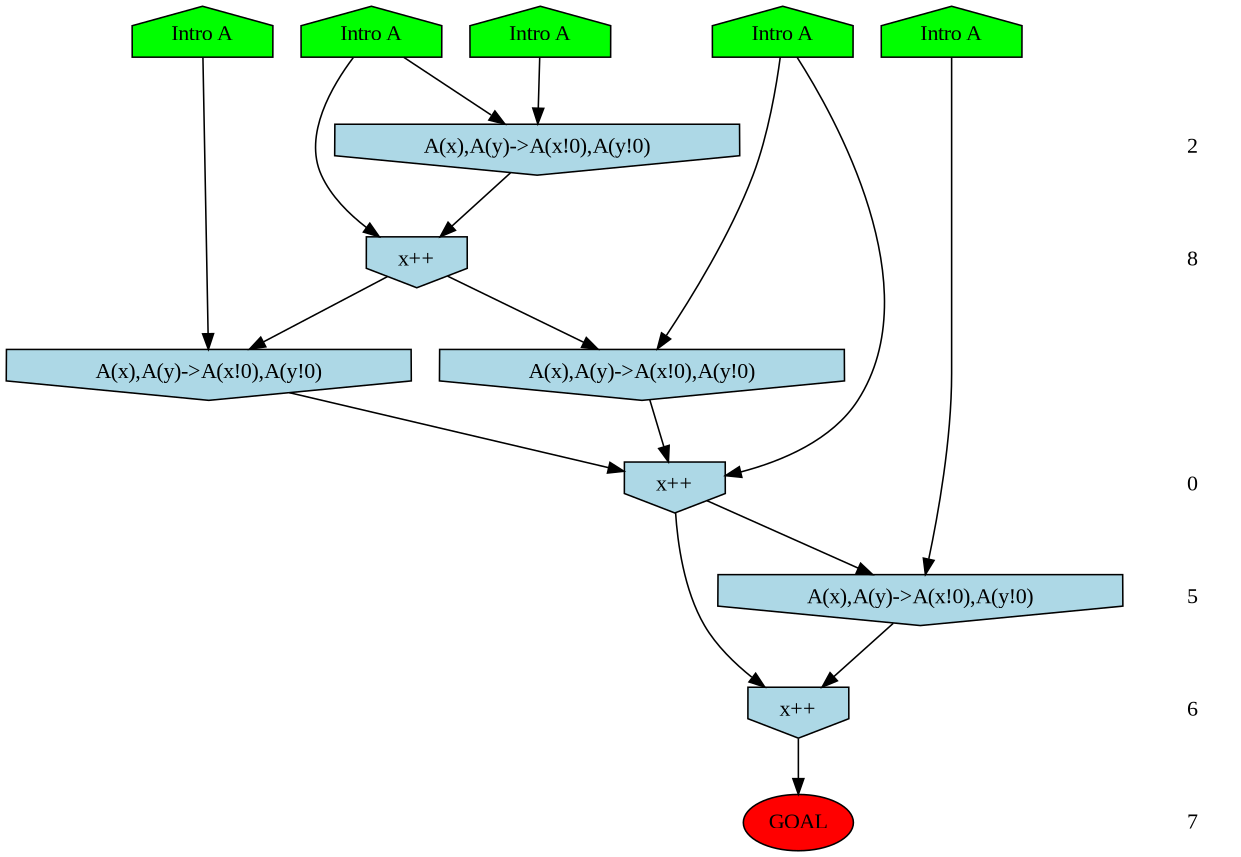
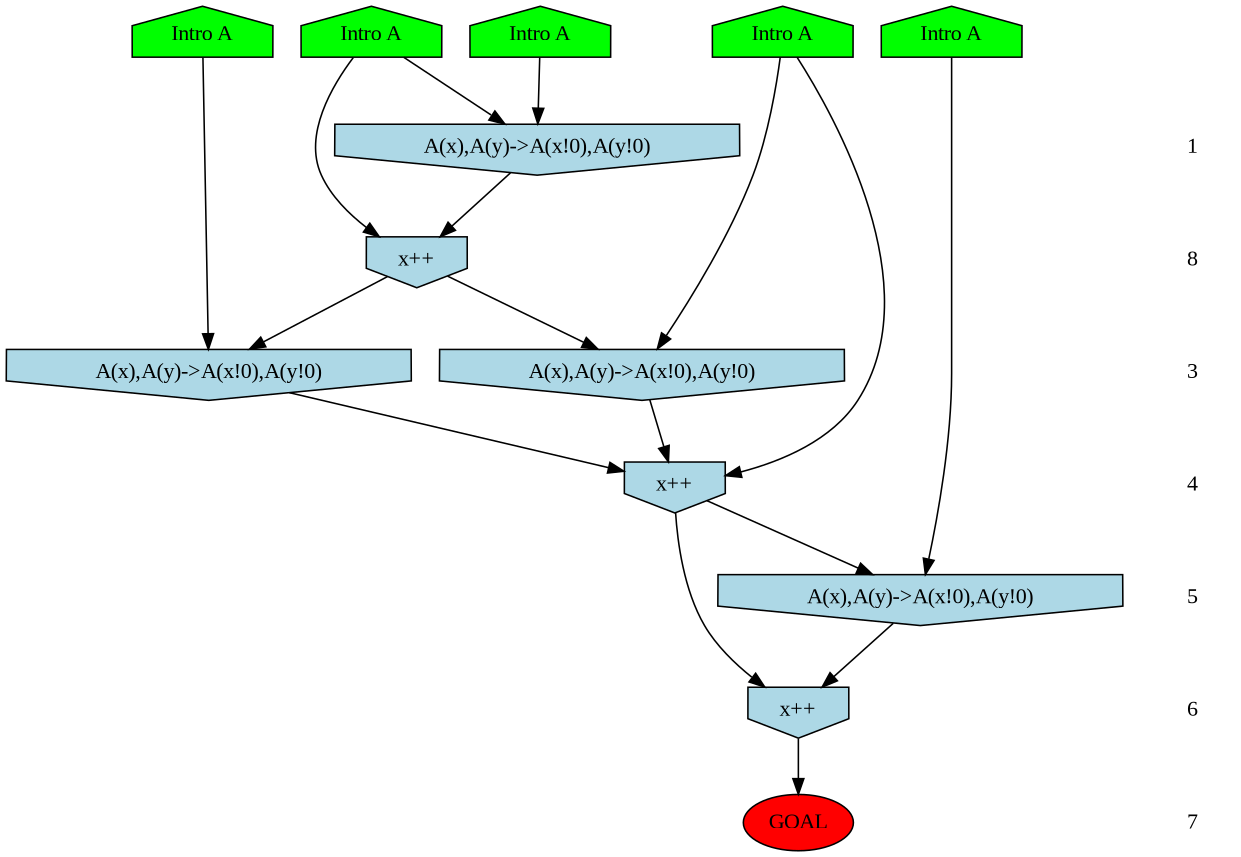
node "2": label "2" -> "1"
node "3": added
node "0": label "0" -> "4"
